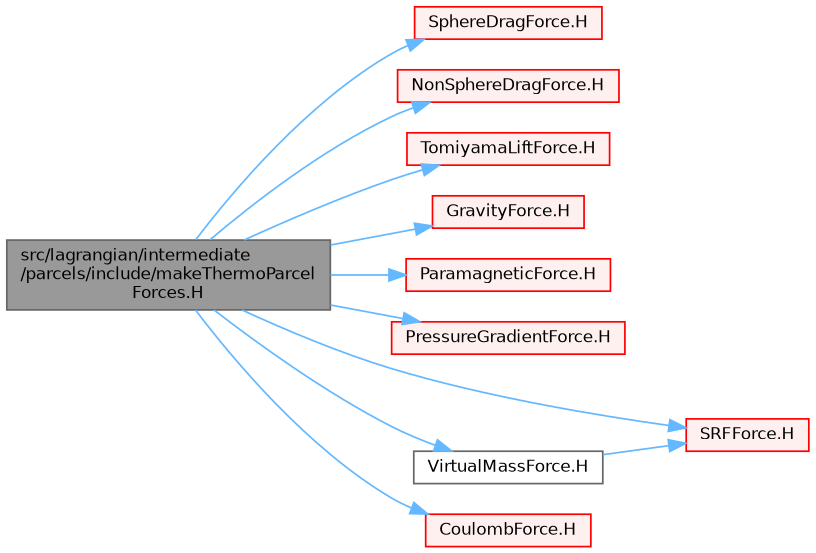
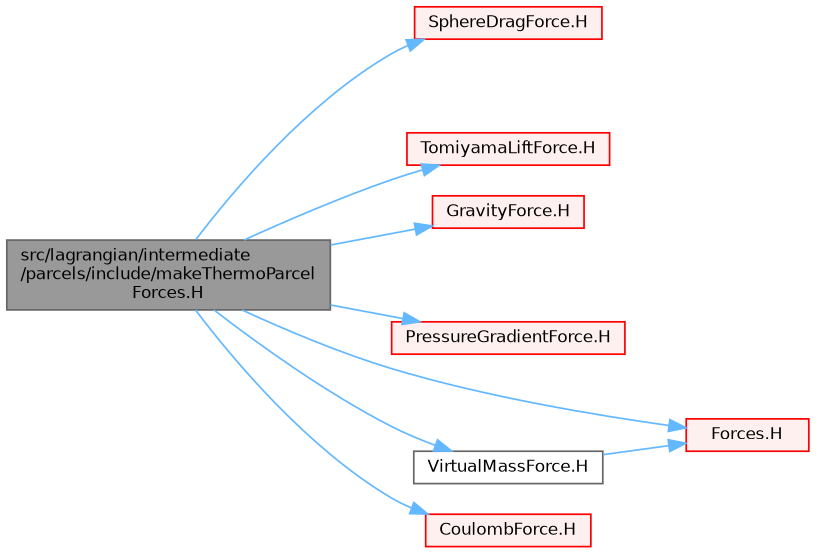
node "NonSphereDragForce.H": removed
node "ParamagneticForce.H": removed
node "SRFForce.H": label "SRFForce.H" -> "Forces.H"
